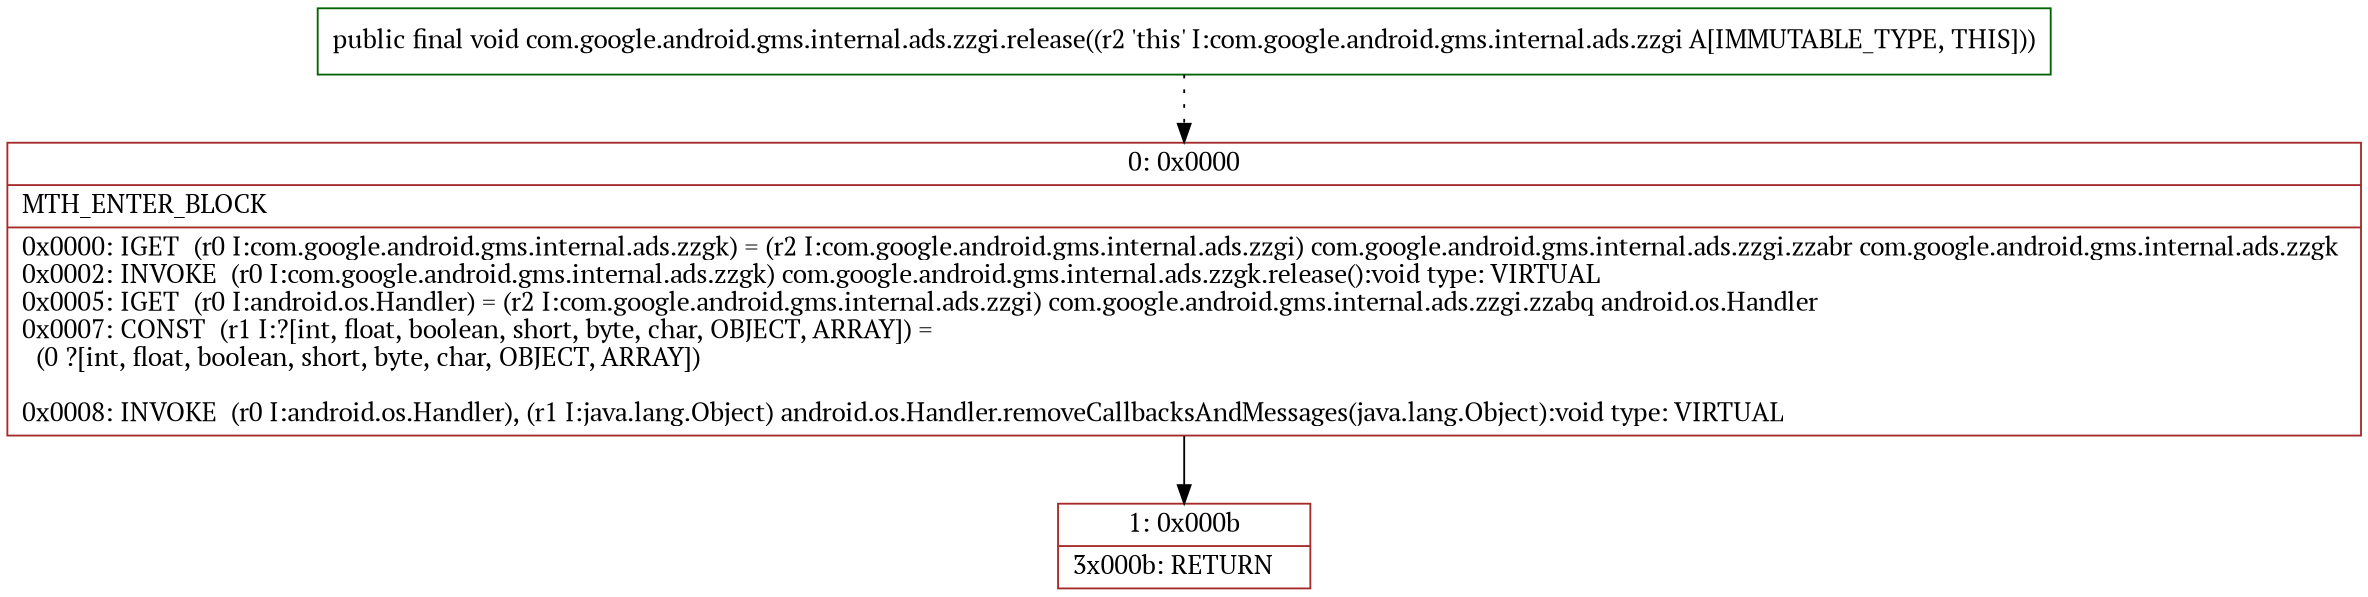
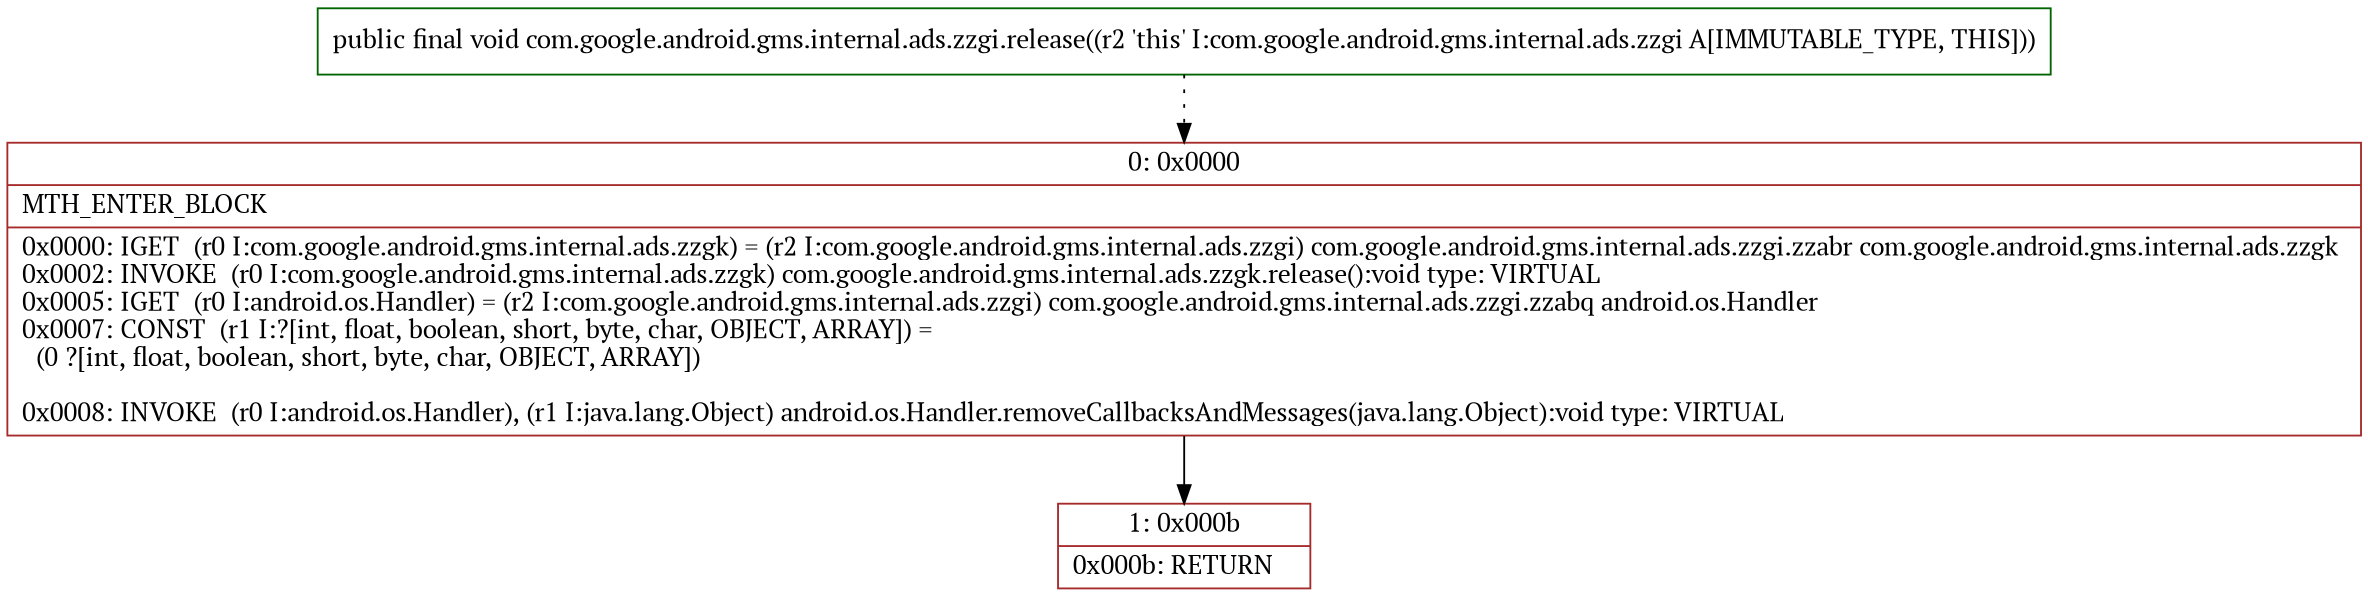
node "1: 0x000b": text "3x000b: RETURN" -> "0x000b: RETURN"
